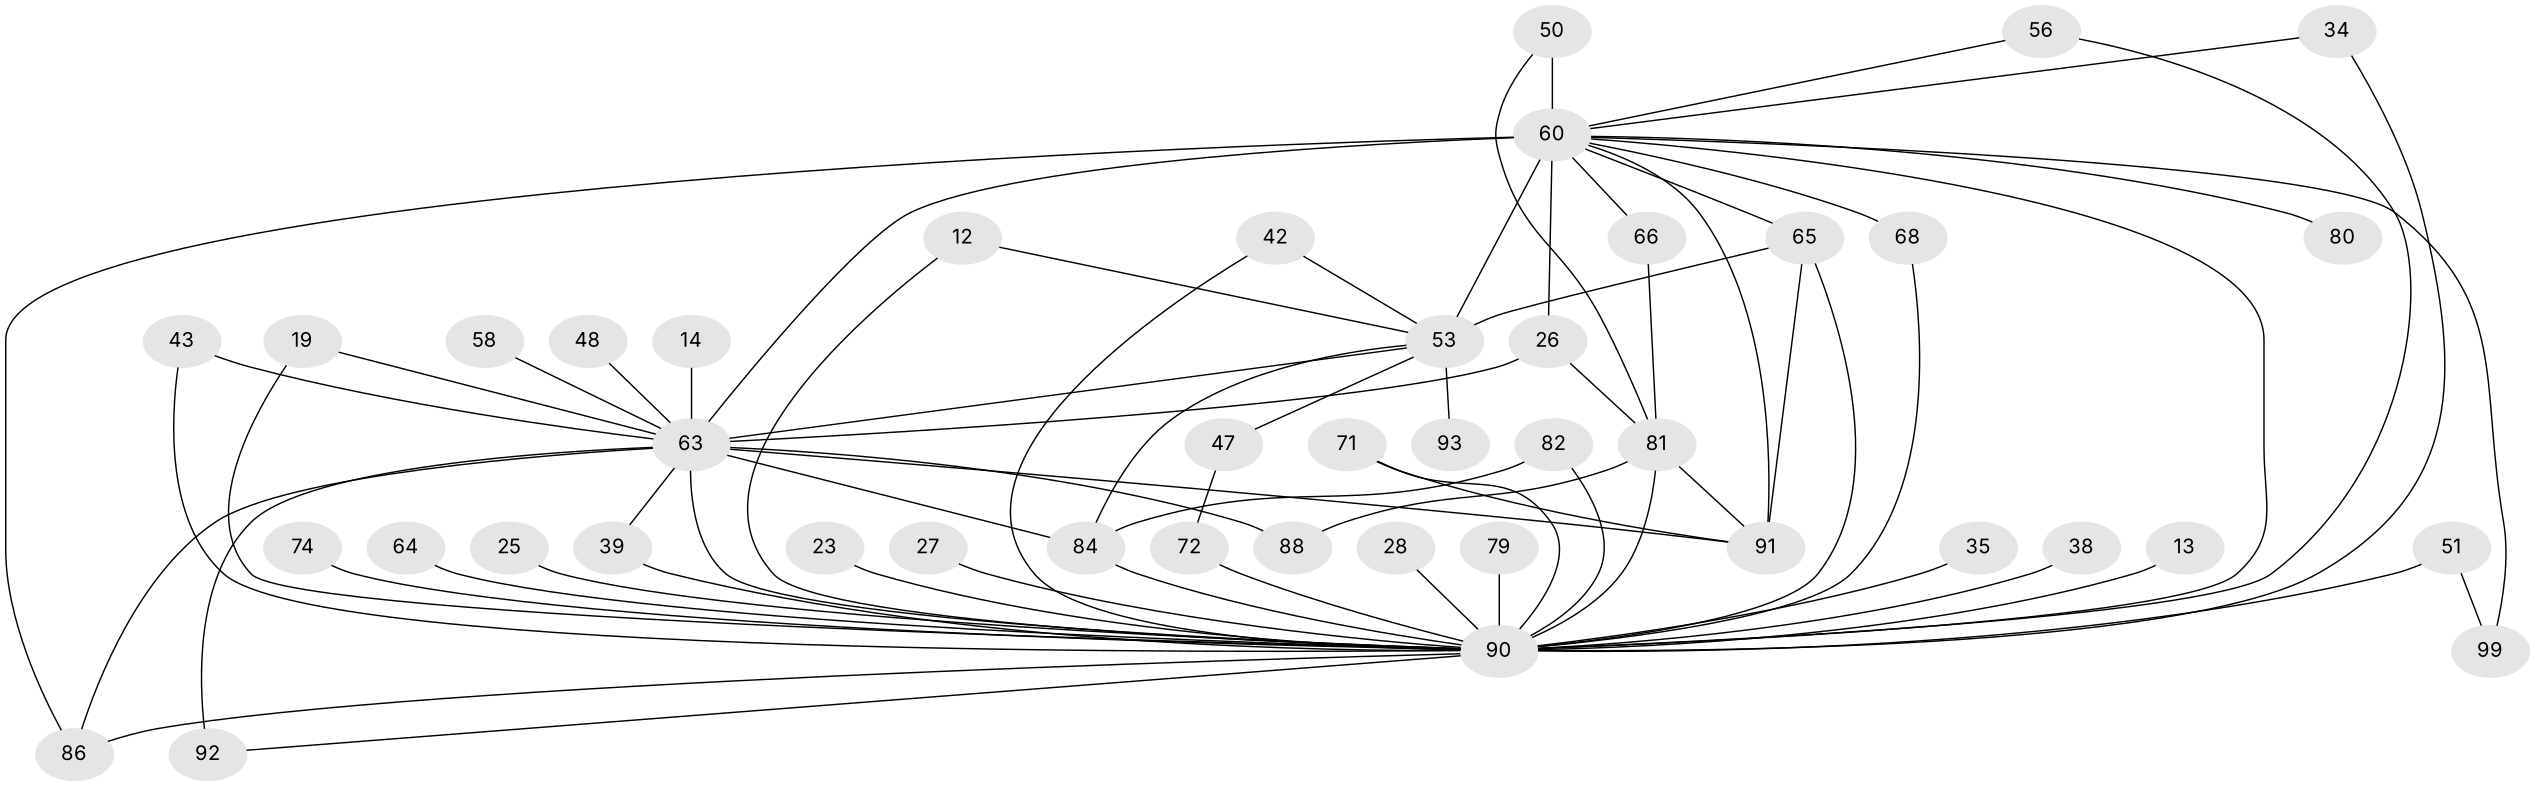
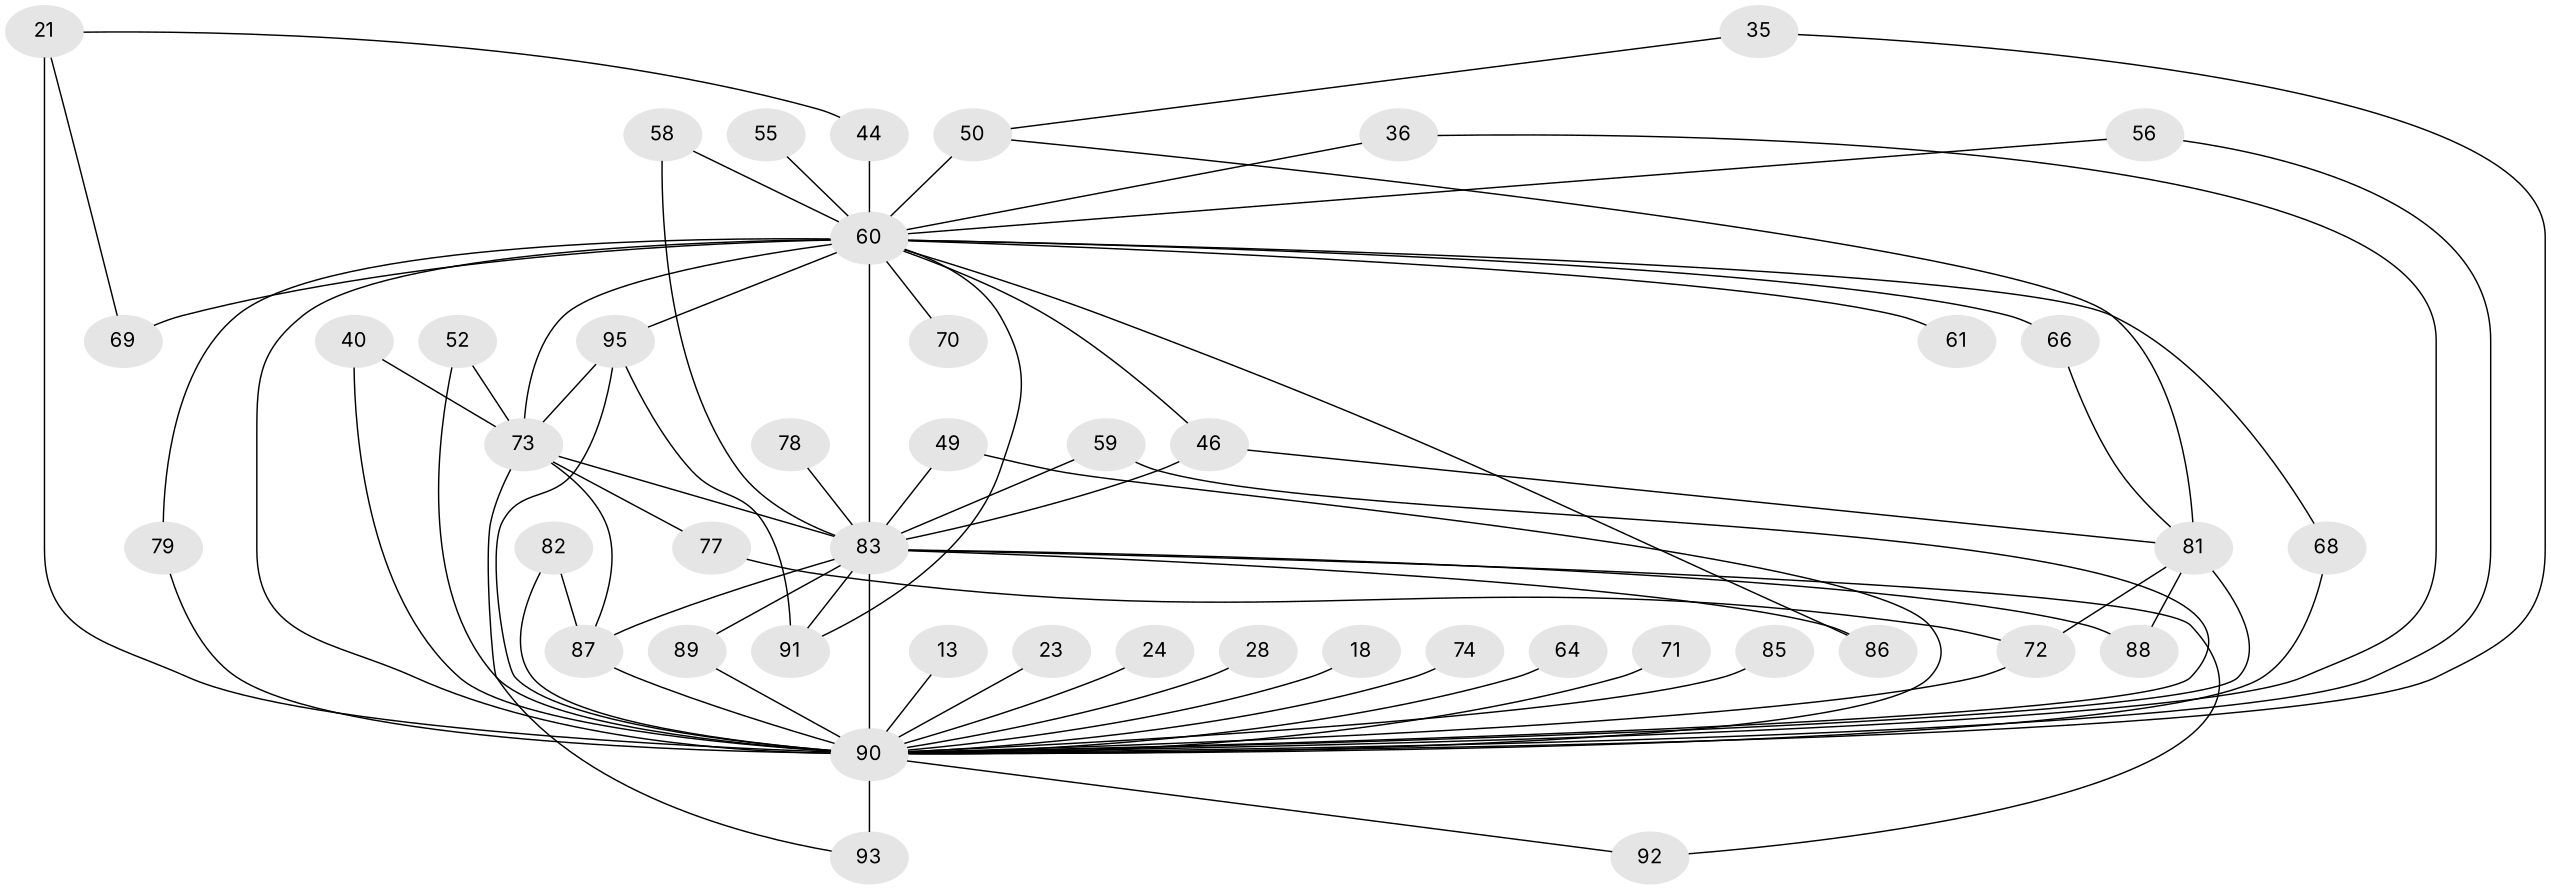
node "34": label "34" -> "36"
edge "35" -- "50": added
node "55": added
node "44": added
edge "58" -- "60": added
node "12": label "12" -> "52"
node "42": label "42" -> "40"
node "65": label "65" -> "95"
node "80": label "80" -> "70"
edge "60" -- "79": added
node "43": label "43" -> "49"
node "19": label "19" -> "59"
node "48": label "48" -> "78"
node "14": removed
node "53": label "53" -> "73"
node "26": label "26" -> "46"
node "61": added
node "63": label "63" -> "83"
node "47": label "47" -> "77"
edge "81" -- "91": now "81" -- "72"
edge "71" -- "91": removed
node "25": label "25" -> "85"
node "39": label "39" -> "89"
node "27": label "27" -> "24"
node "84": label "84" -> "87"
node "38": label "38" -> "18"
node "51": label "51" -> "21"
node "99": label "99" -> "69"
edge "90" -- "86": now "90" -- "93"
